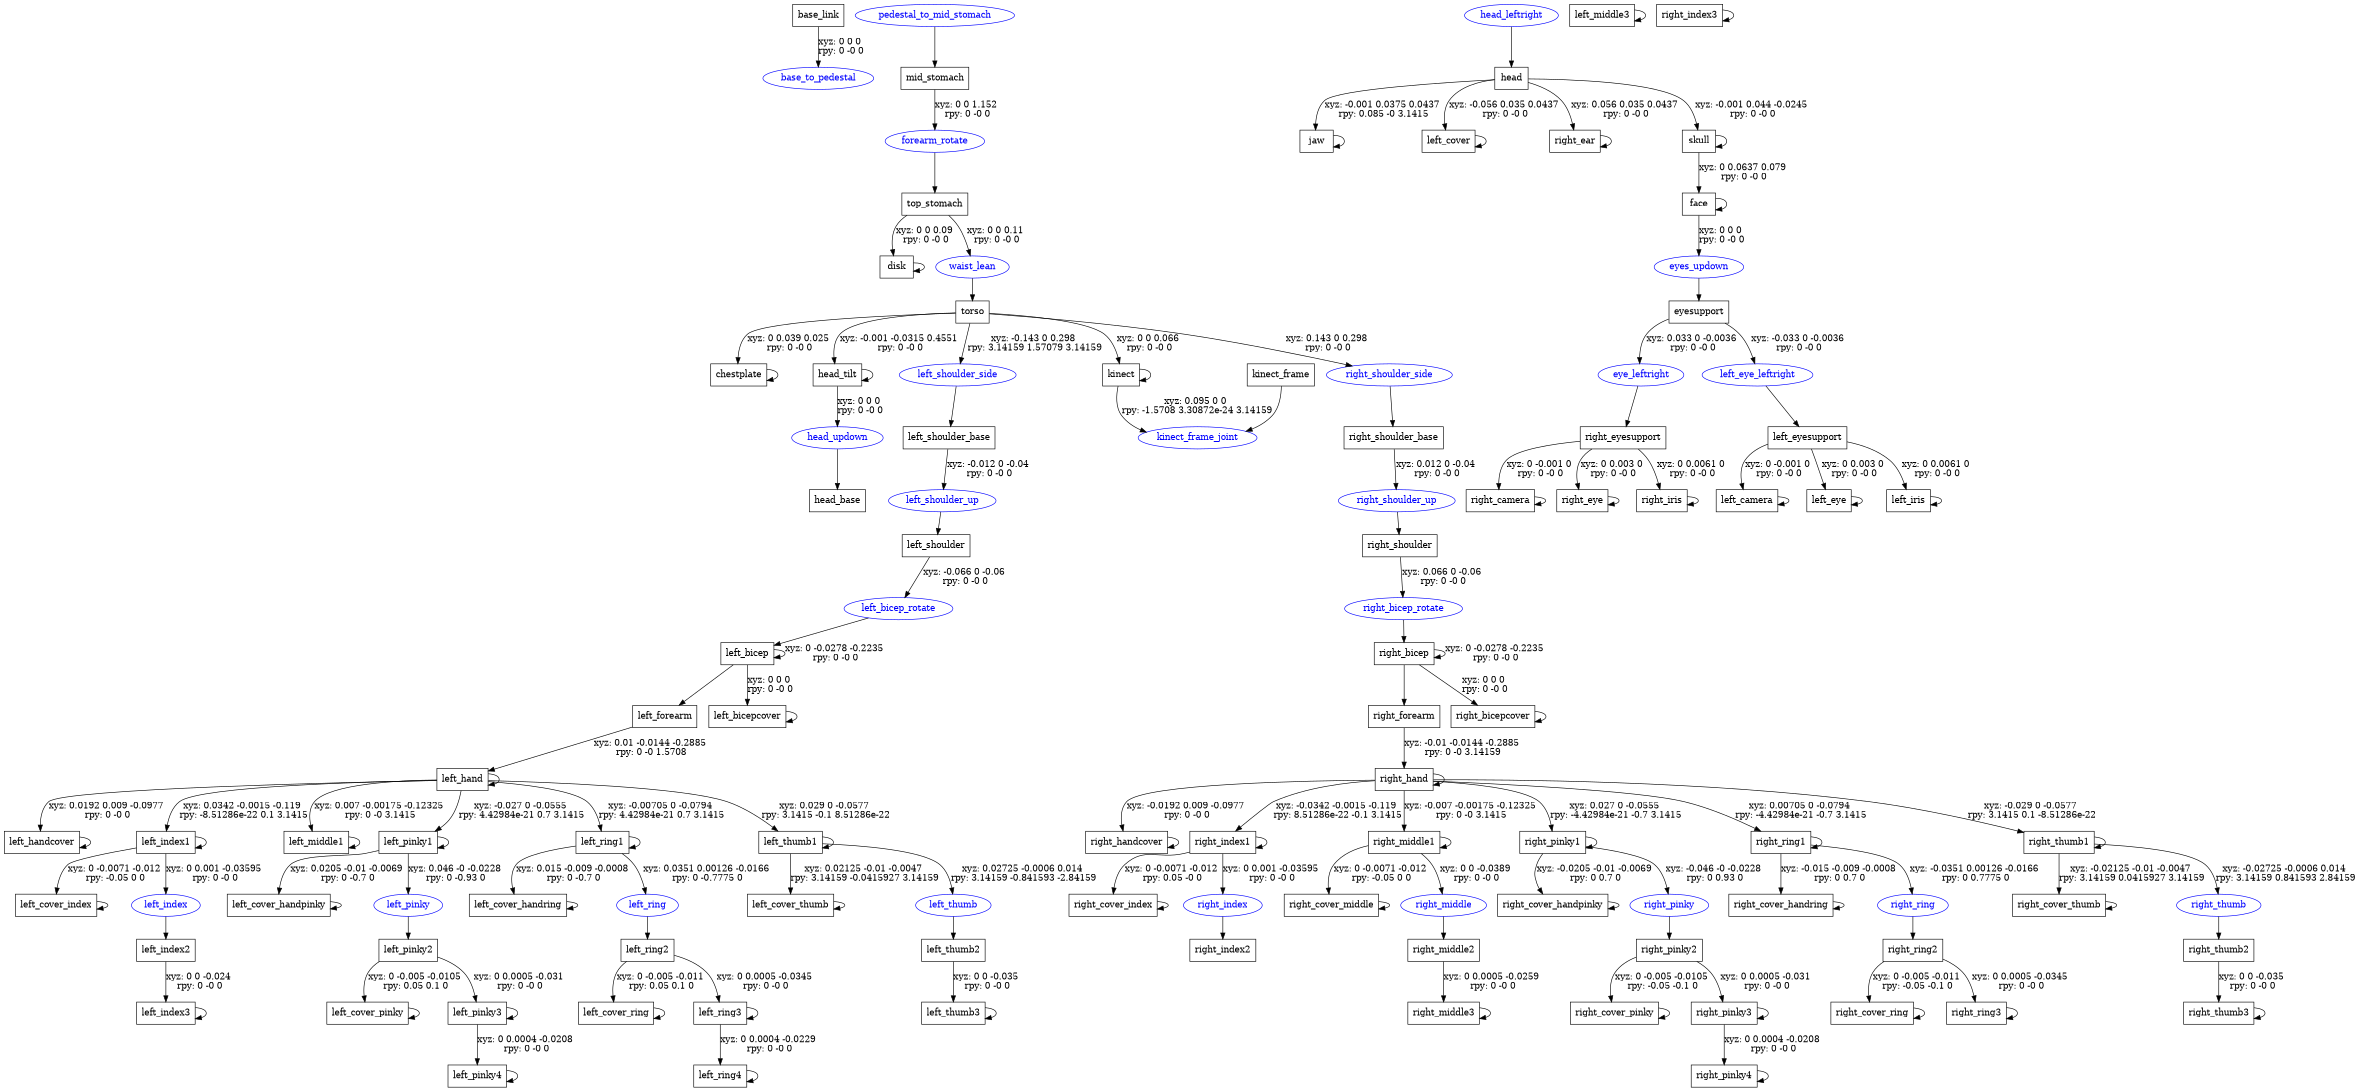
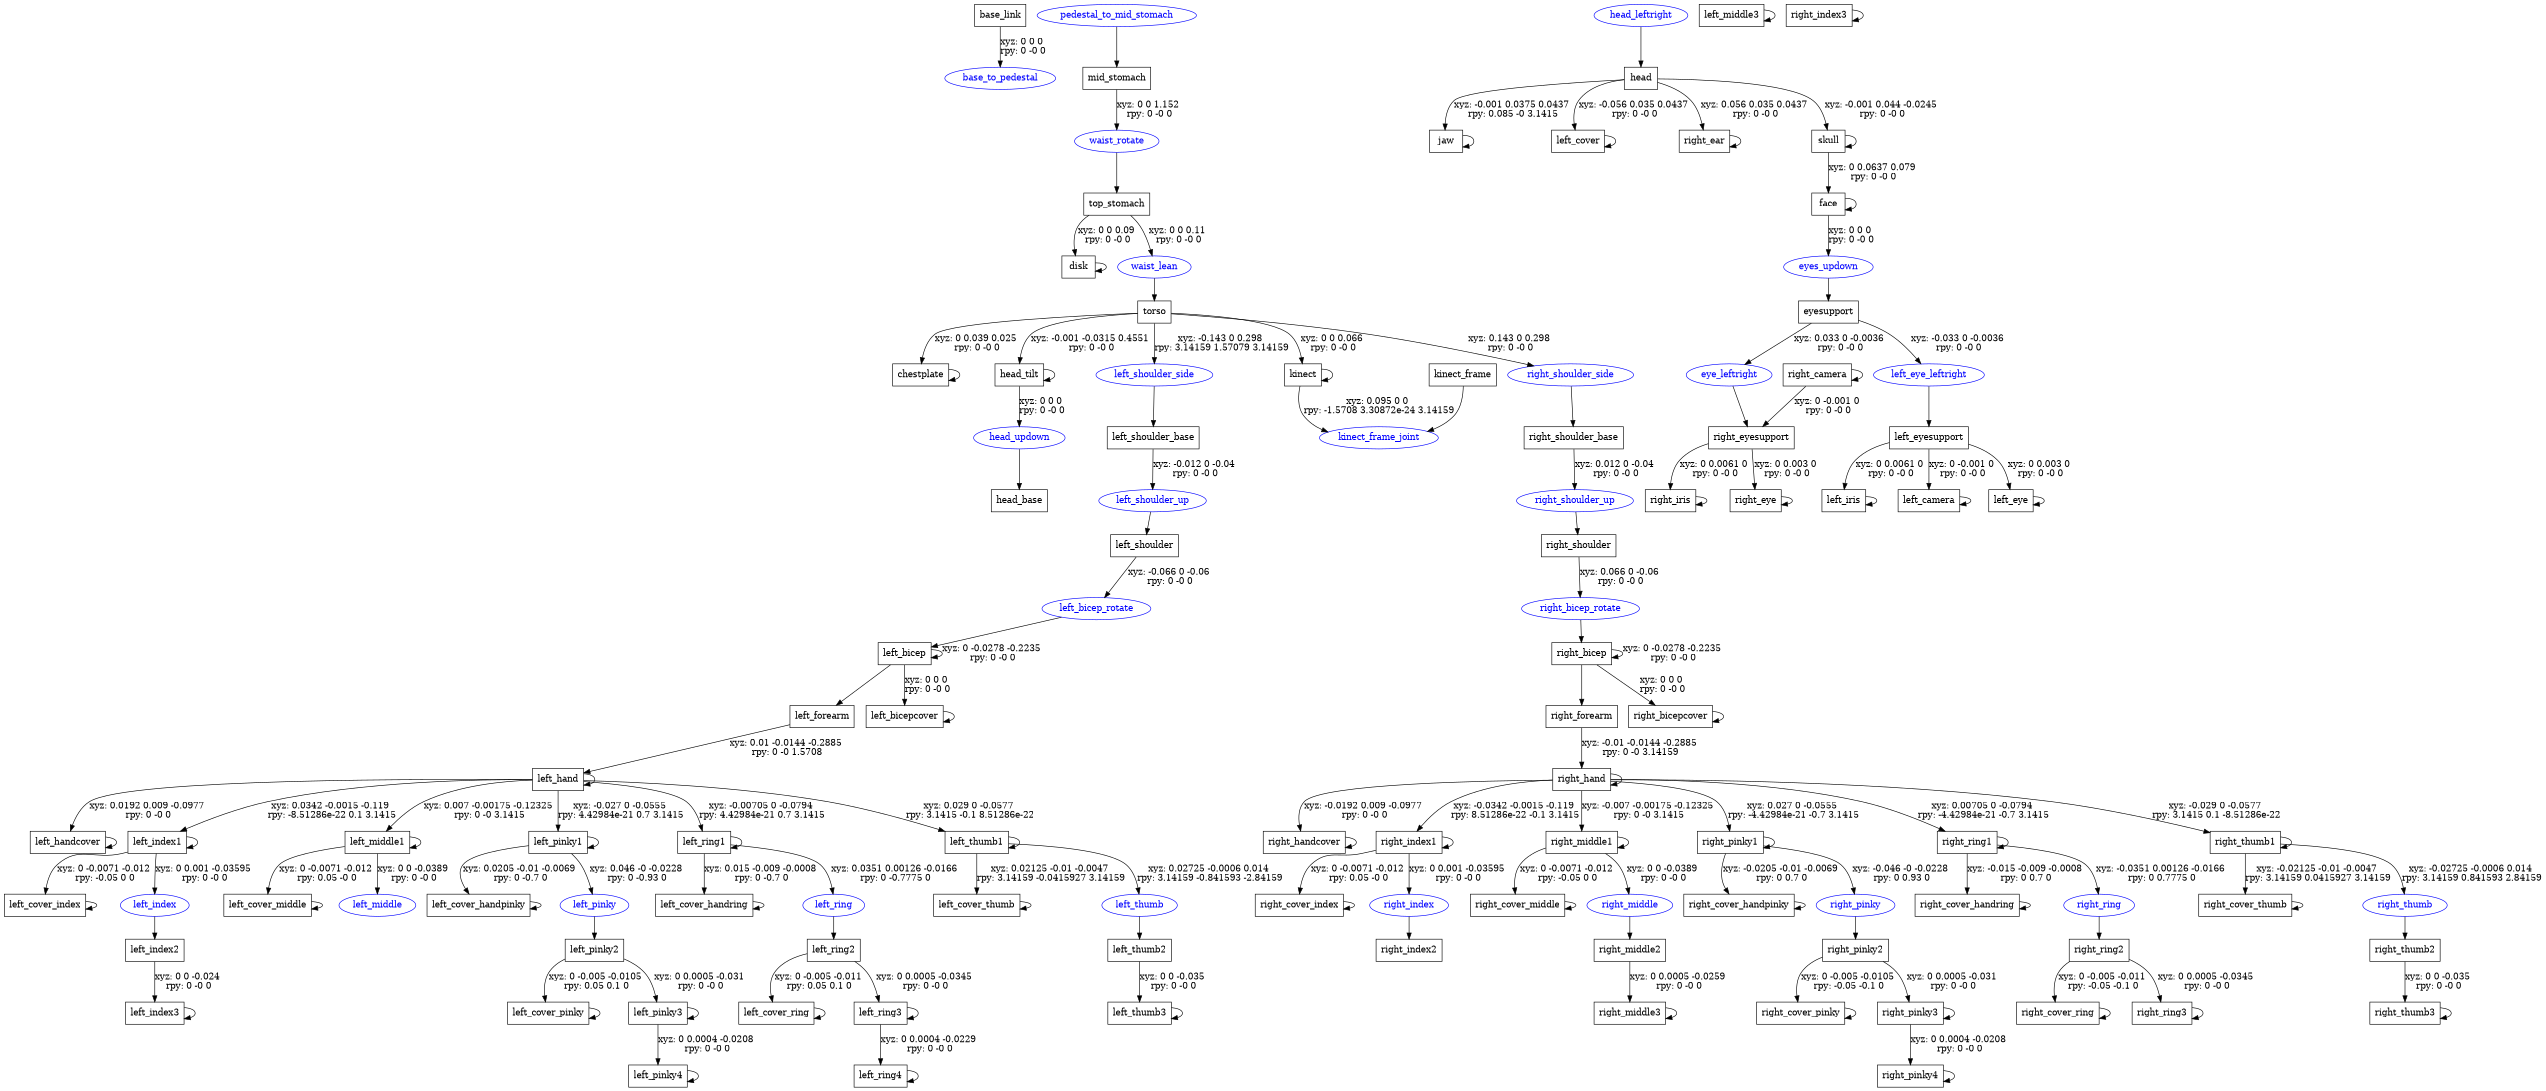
node "forearm_rotate": label "forearm_rotate" -> "waist_rotate"
edge "right_eyesupport" -> "right_camera": reversed
node "left_cover_middle": added
node "left_middle": added
